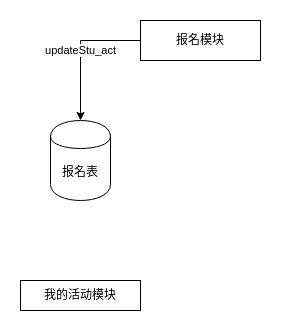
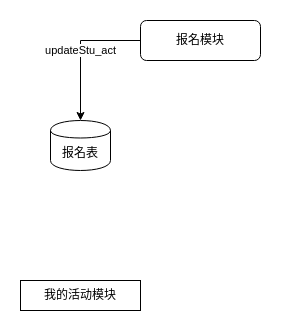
node "报名模块": shape rectangle -> rounded rectangle
node "报名表": size 60x80 -> 60x50
